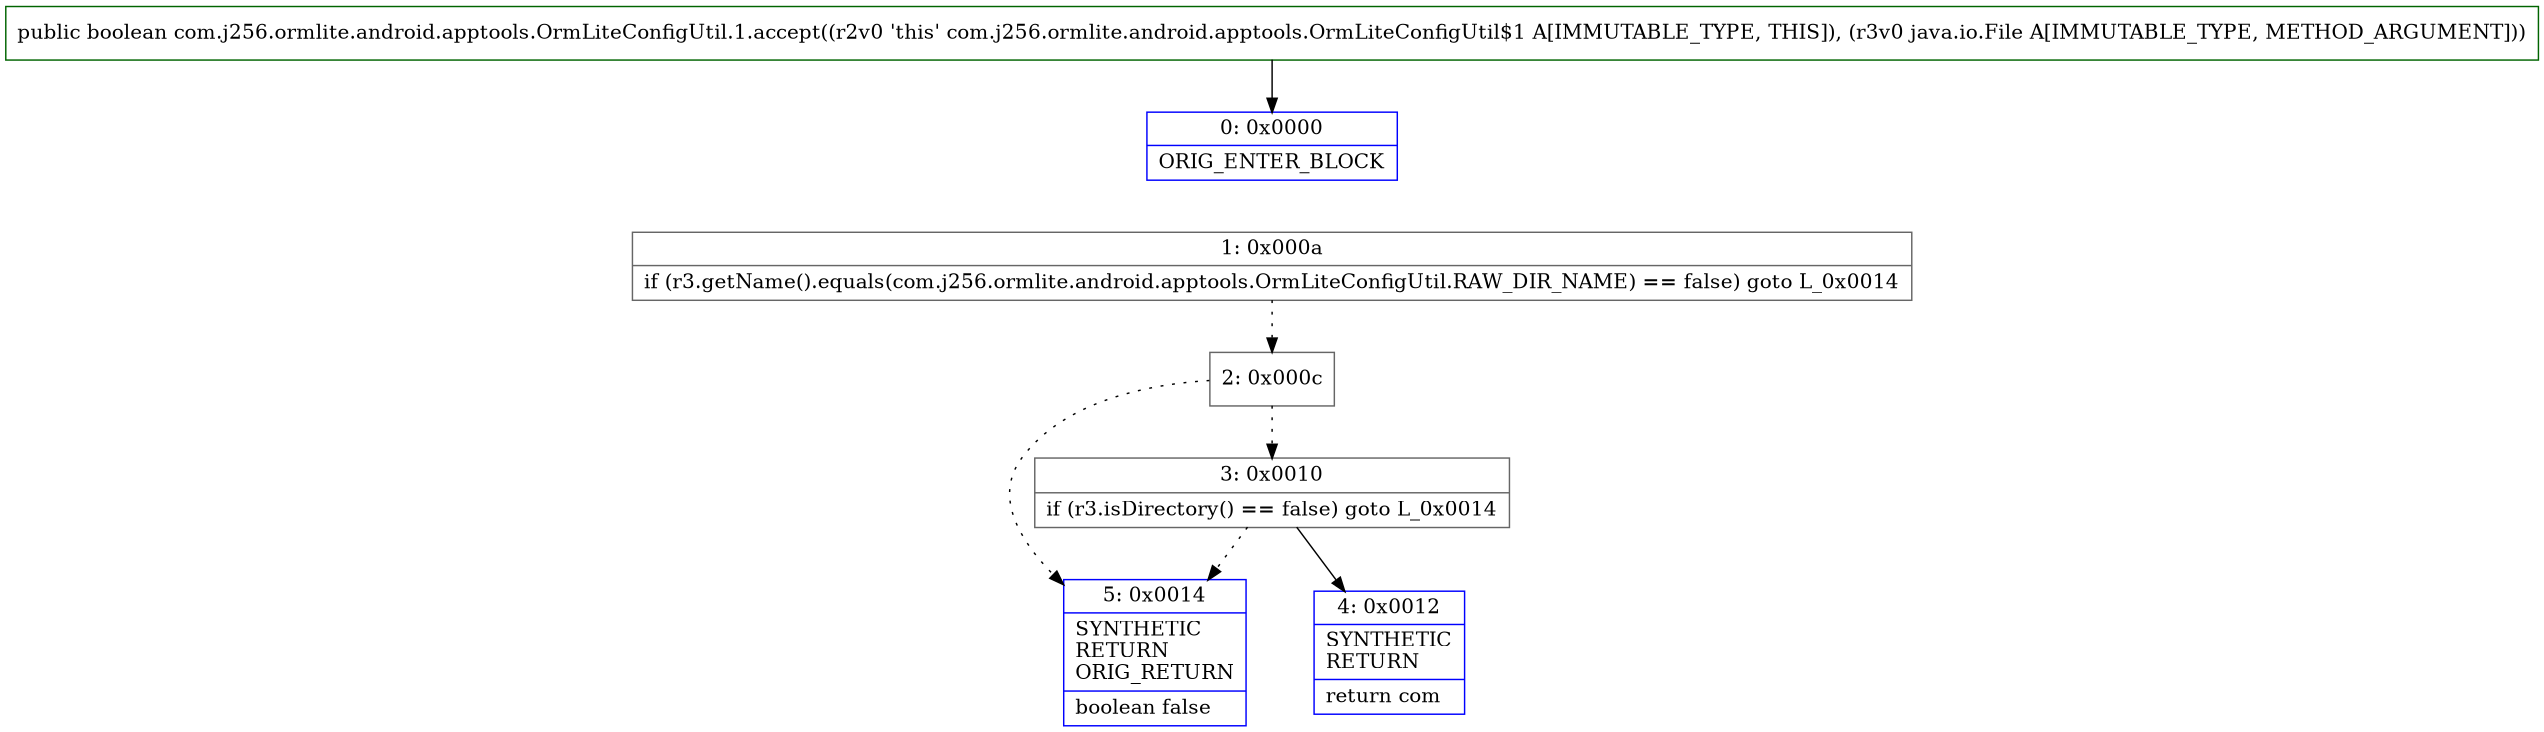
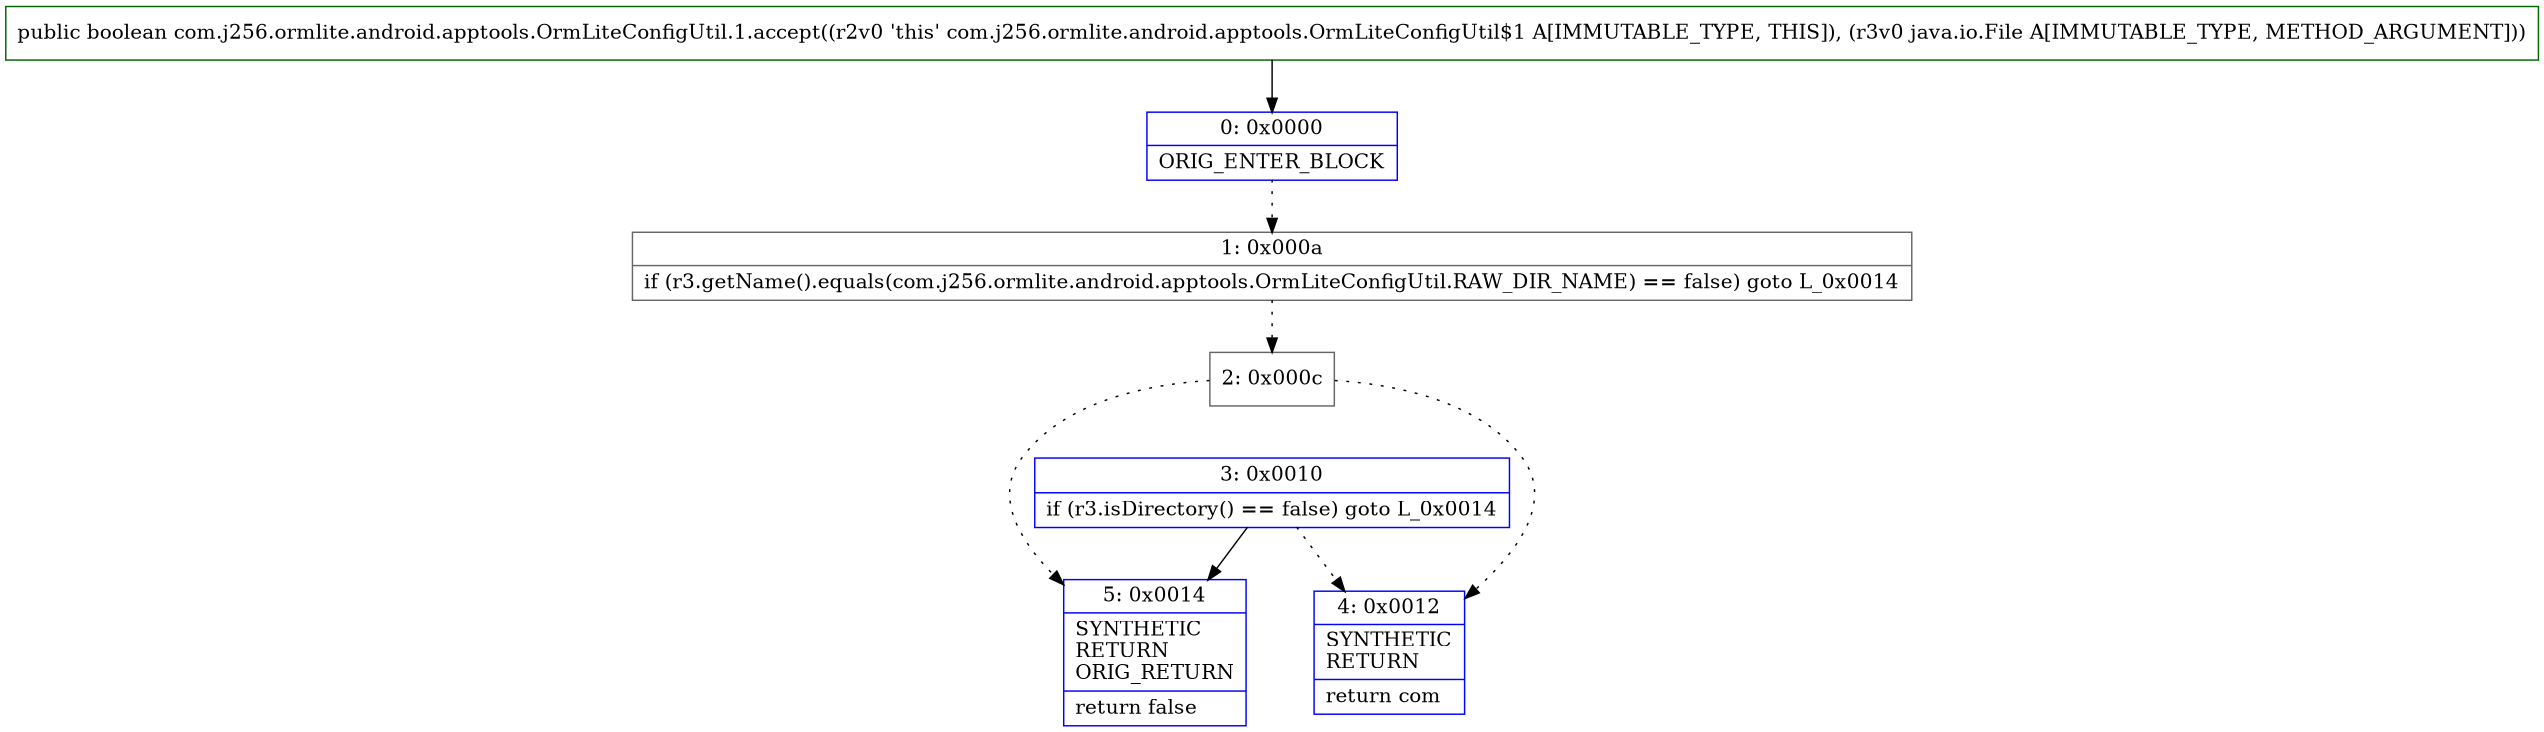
edge "0: 0x0000" -> "1: 0x000a": added
edge "2: 0x000c" -> "3: 0x0010": now "2: 0x000c" -> "4: 0x0012"
node "3: 0x0010": color gray40 -> blue
edge "3: 0x0010" -> "5: 0x0014": style dotted -> solid
edge "3: 0x0010" -> "4: 0x0012": style solid -> dotted
node "5: 0x0014": text "boolean false" -> "return false"
